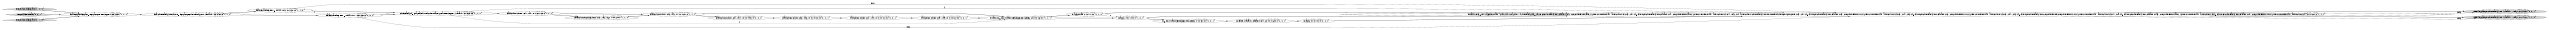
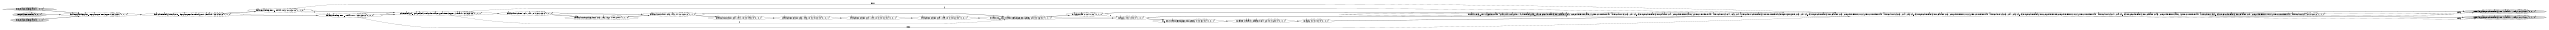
node "testGetSliceFromBasic['0', '0', '1']": shape diamond -> ellipse
node "testGetSliceWithExpiration['0', '1', '0']": shape diamond -> ellipse
